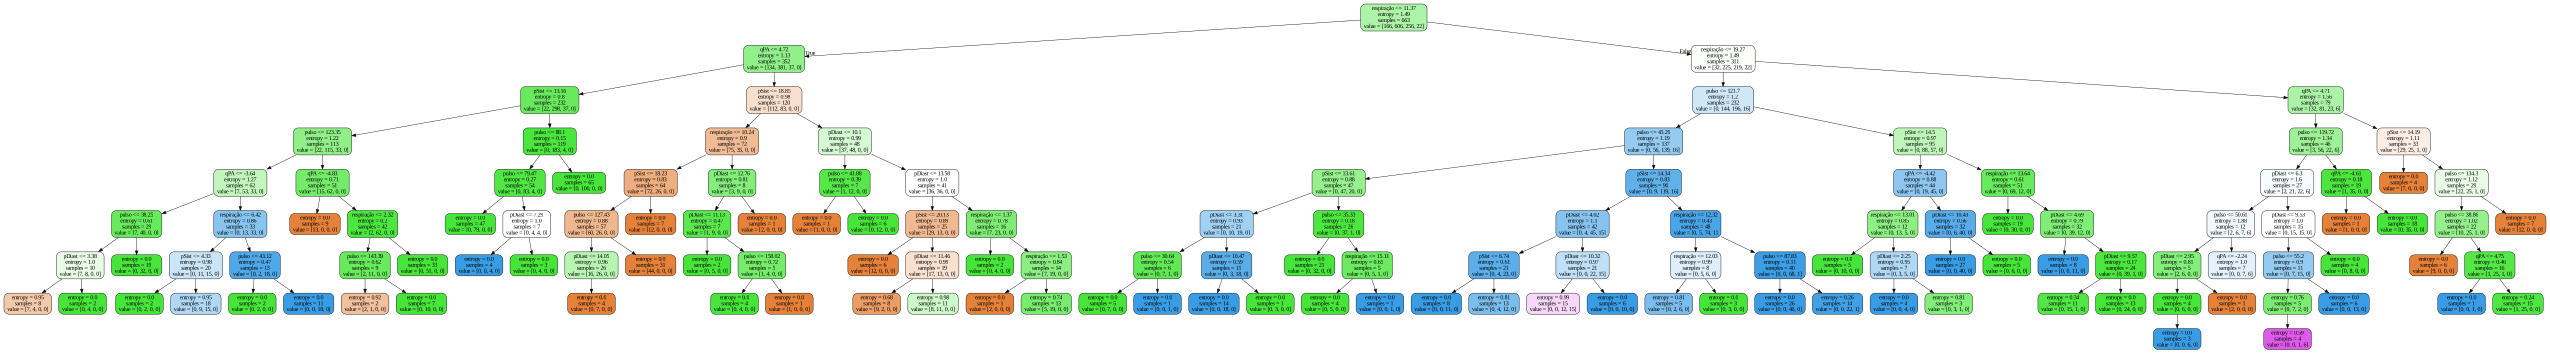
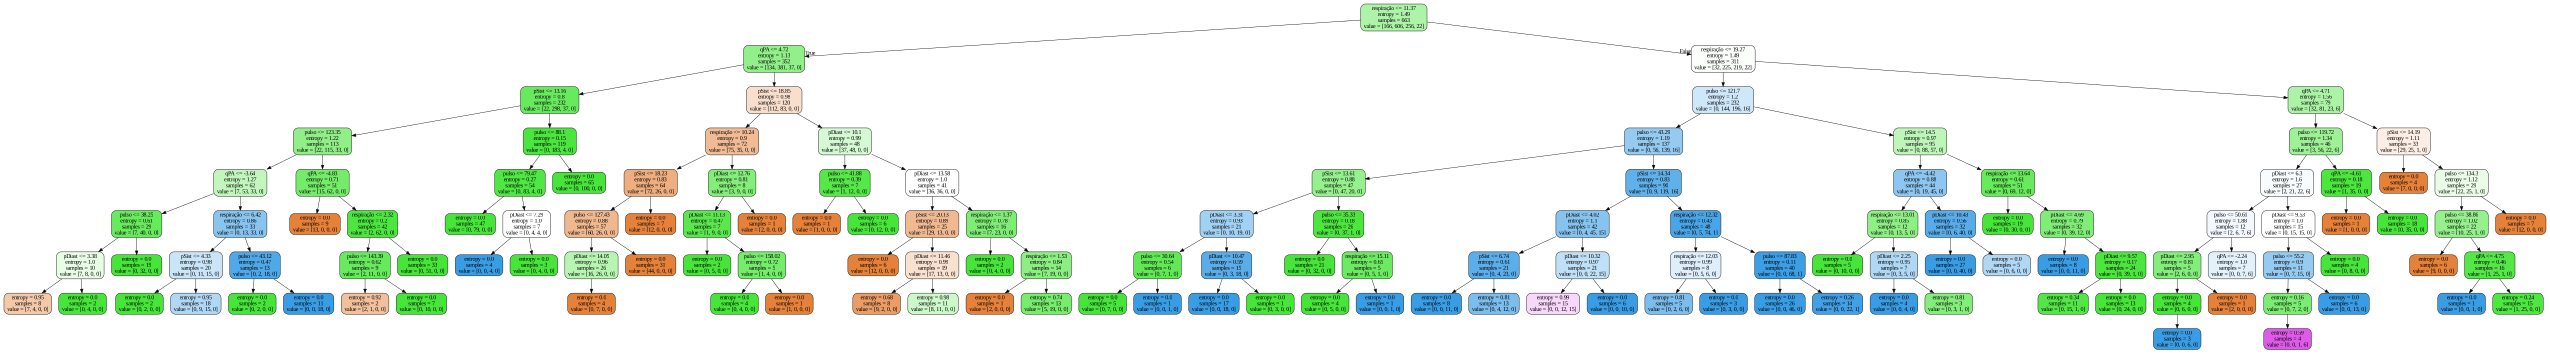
node "entropy = 0.0 samples = 5 value = [0, 6, 0, 0]": fillcolor #47e539 -> #b0d8f5
node "entropy = 0.0 samples = 14 value = [0, 0, 18, 0]": label "entropy = 0.0 samples = 14 value = [0, 0, 18, 0]" -> "entropy = 0.0 samples = 17 value = [0, 0, 18, 0]"
node "entropy = 0.0 samples = 3 value = [0, 3, 0, 0]": fillcolor #47e539 -> #399de5
node "entropy = 0.76 samples = 5 value = [0, 7, 2, 0]": label "entropy = 0.76 samples = 5 value = [0, 7, 2, 0]" -> "entropy = 0.16 samples = 5 value = [0, 7, 2, 0]"
